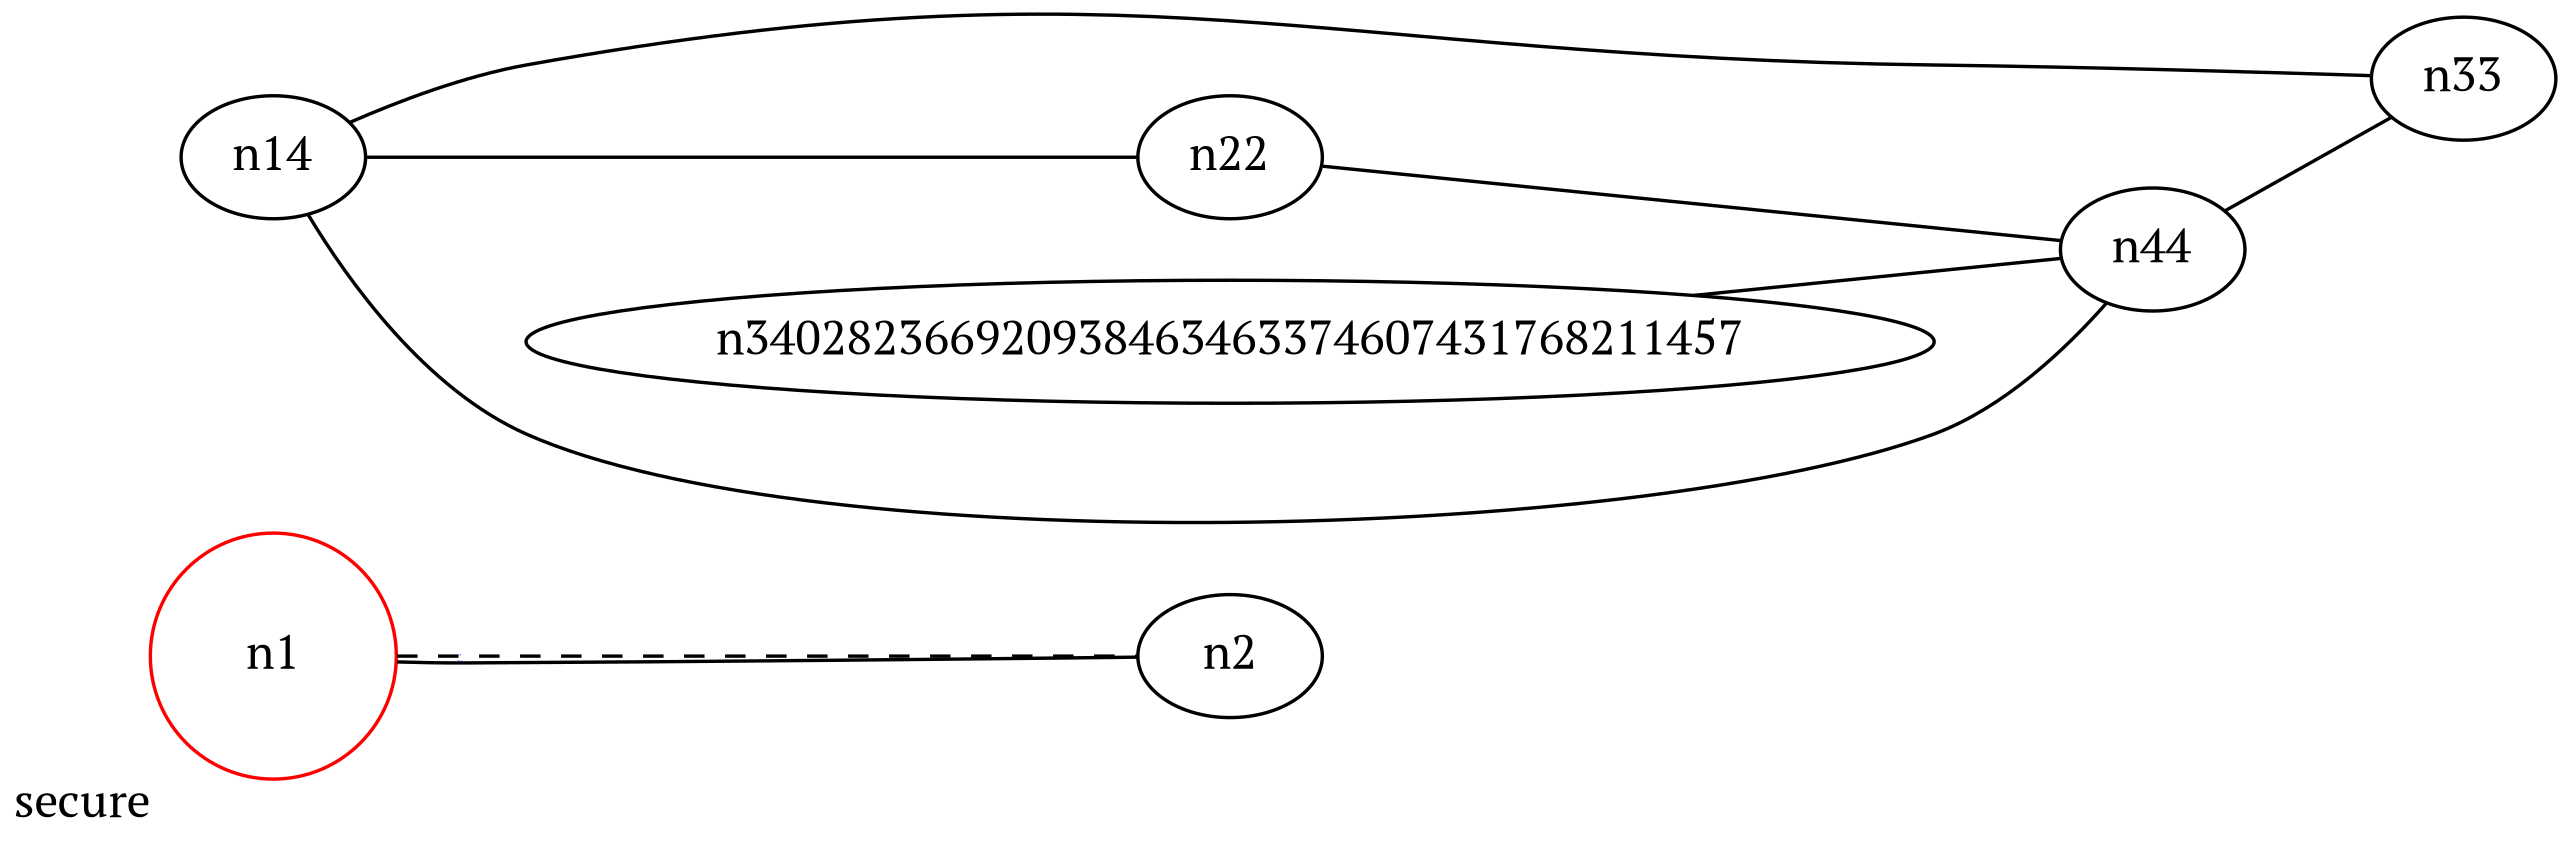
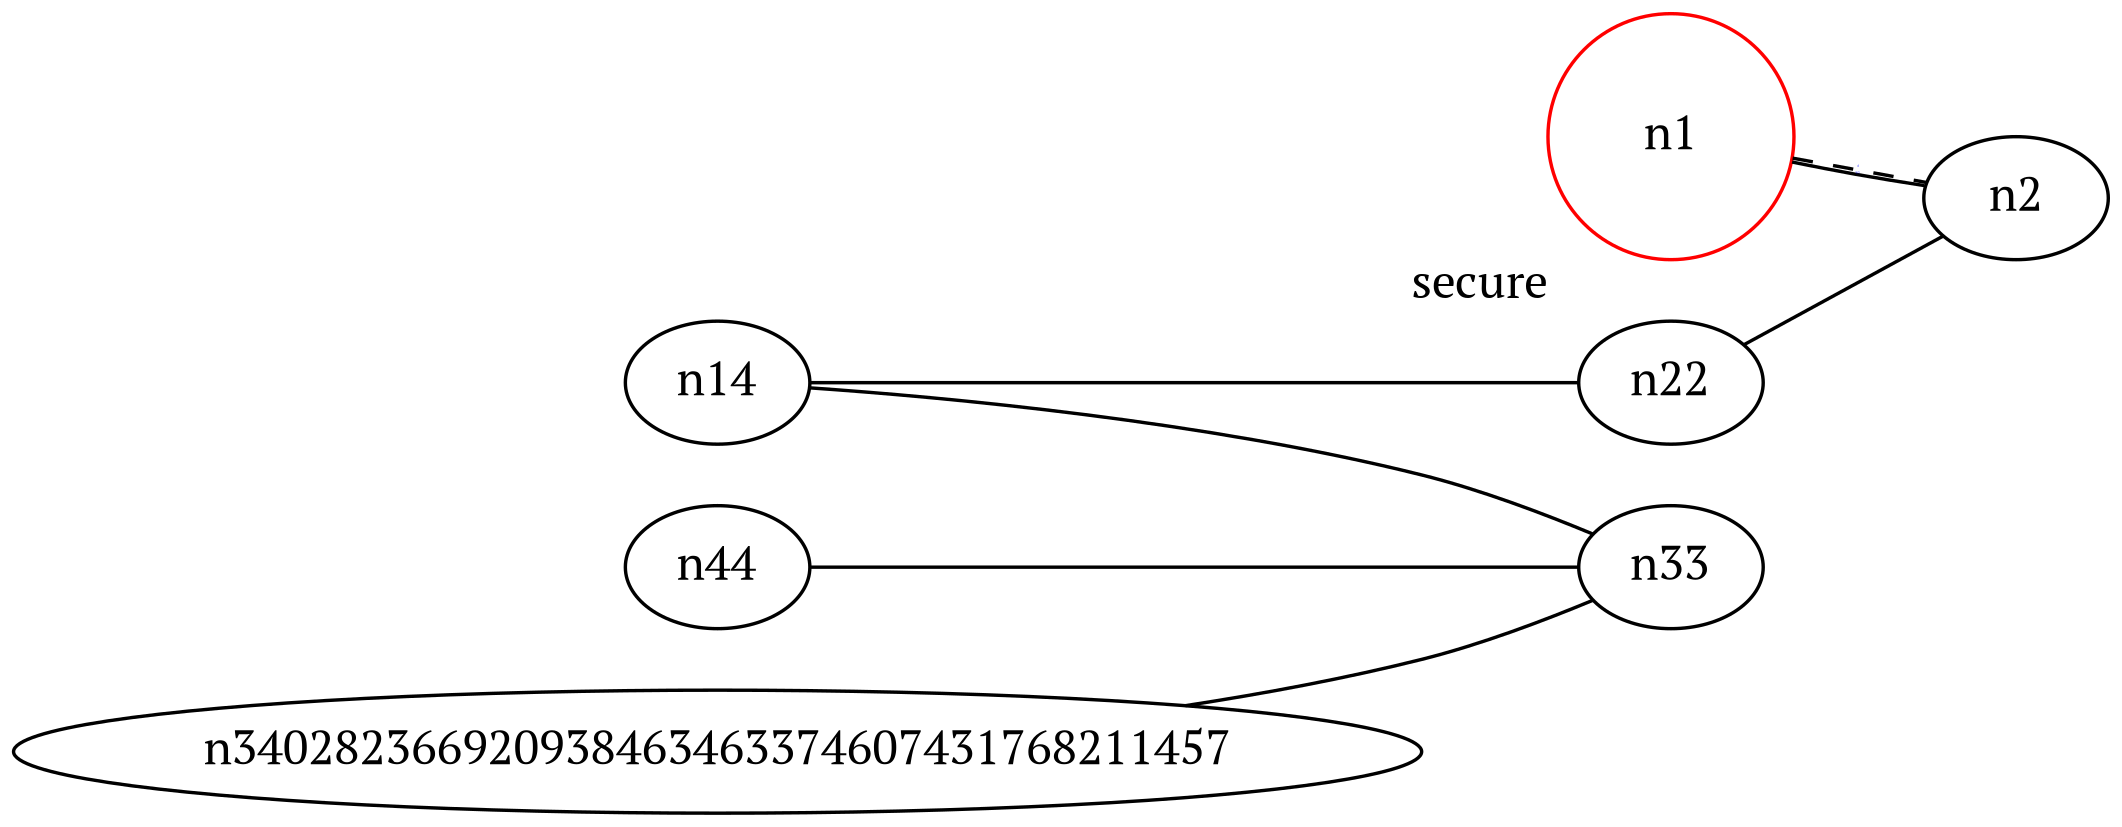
edge "n22" -- "n44": now "n22" -- "n2"
edge "n44" -- "n340282366920938463463374607431768211457": now "n33" -- "n340282366920938463463374607431768211457"
edge "n14" -- "n44": removed
